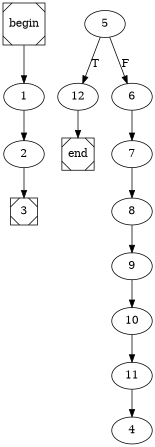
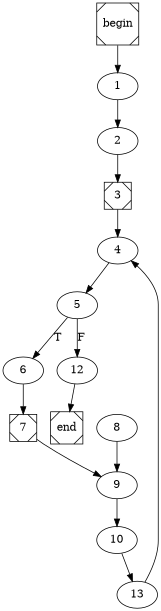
edge "5" -> "12": label "T" -> "F"
edge "5" -> "6": label "F" -> "T"
node "7": shape ellipse -> Msquare
edge "7" -> "8": now "7" -> "9"
edge "3" -> "4": added
edge "4" -> "5": added
node "11": label "11" -> "13"
